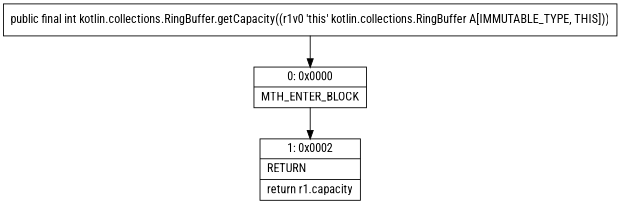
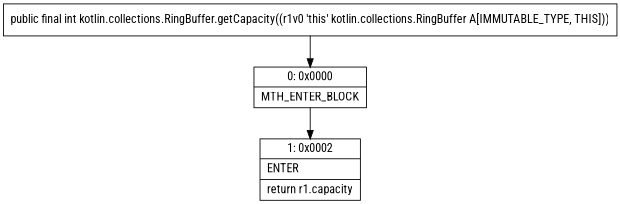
node "1: 0x0002": text "RETURN" -> "ENTER"
